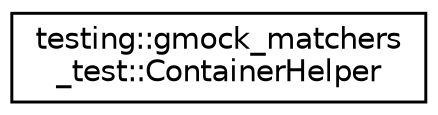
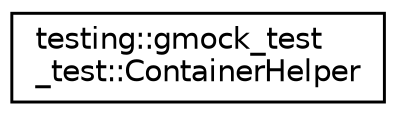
node "testing::gmock_matchers _test::ContainerHelper": label "testing::gmock_matchers _test::ContainerHelper" -> "testing::gmock_test _test::ContainerHelper"
